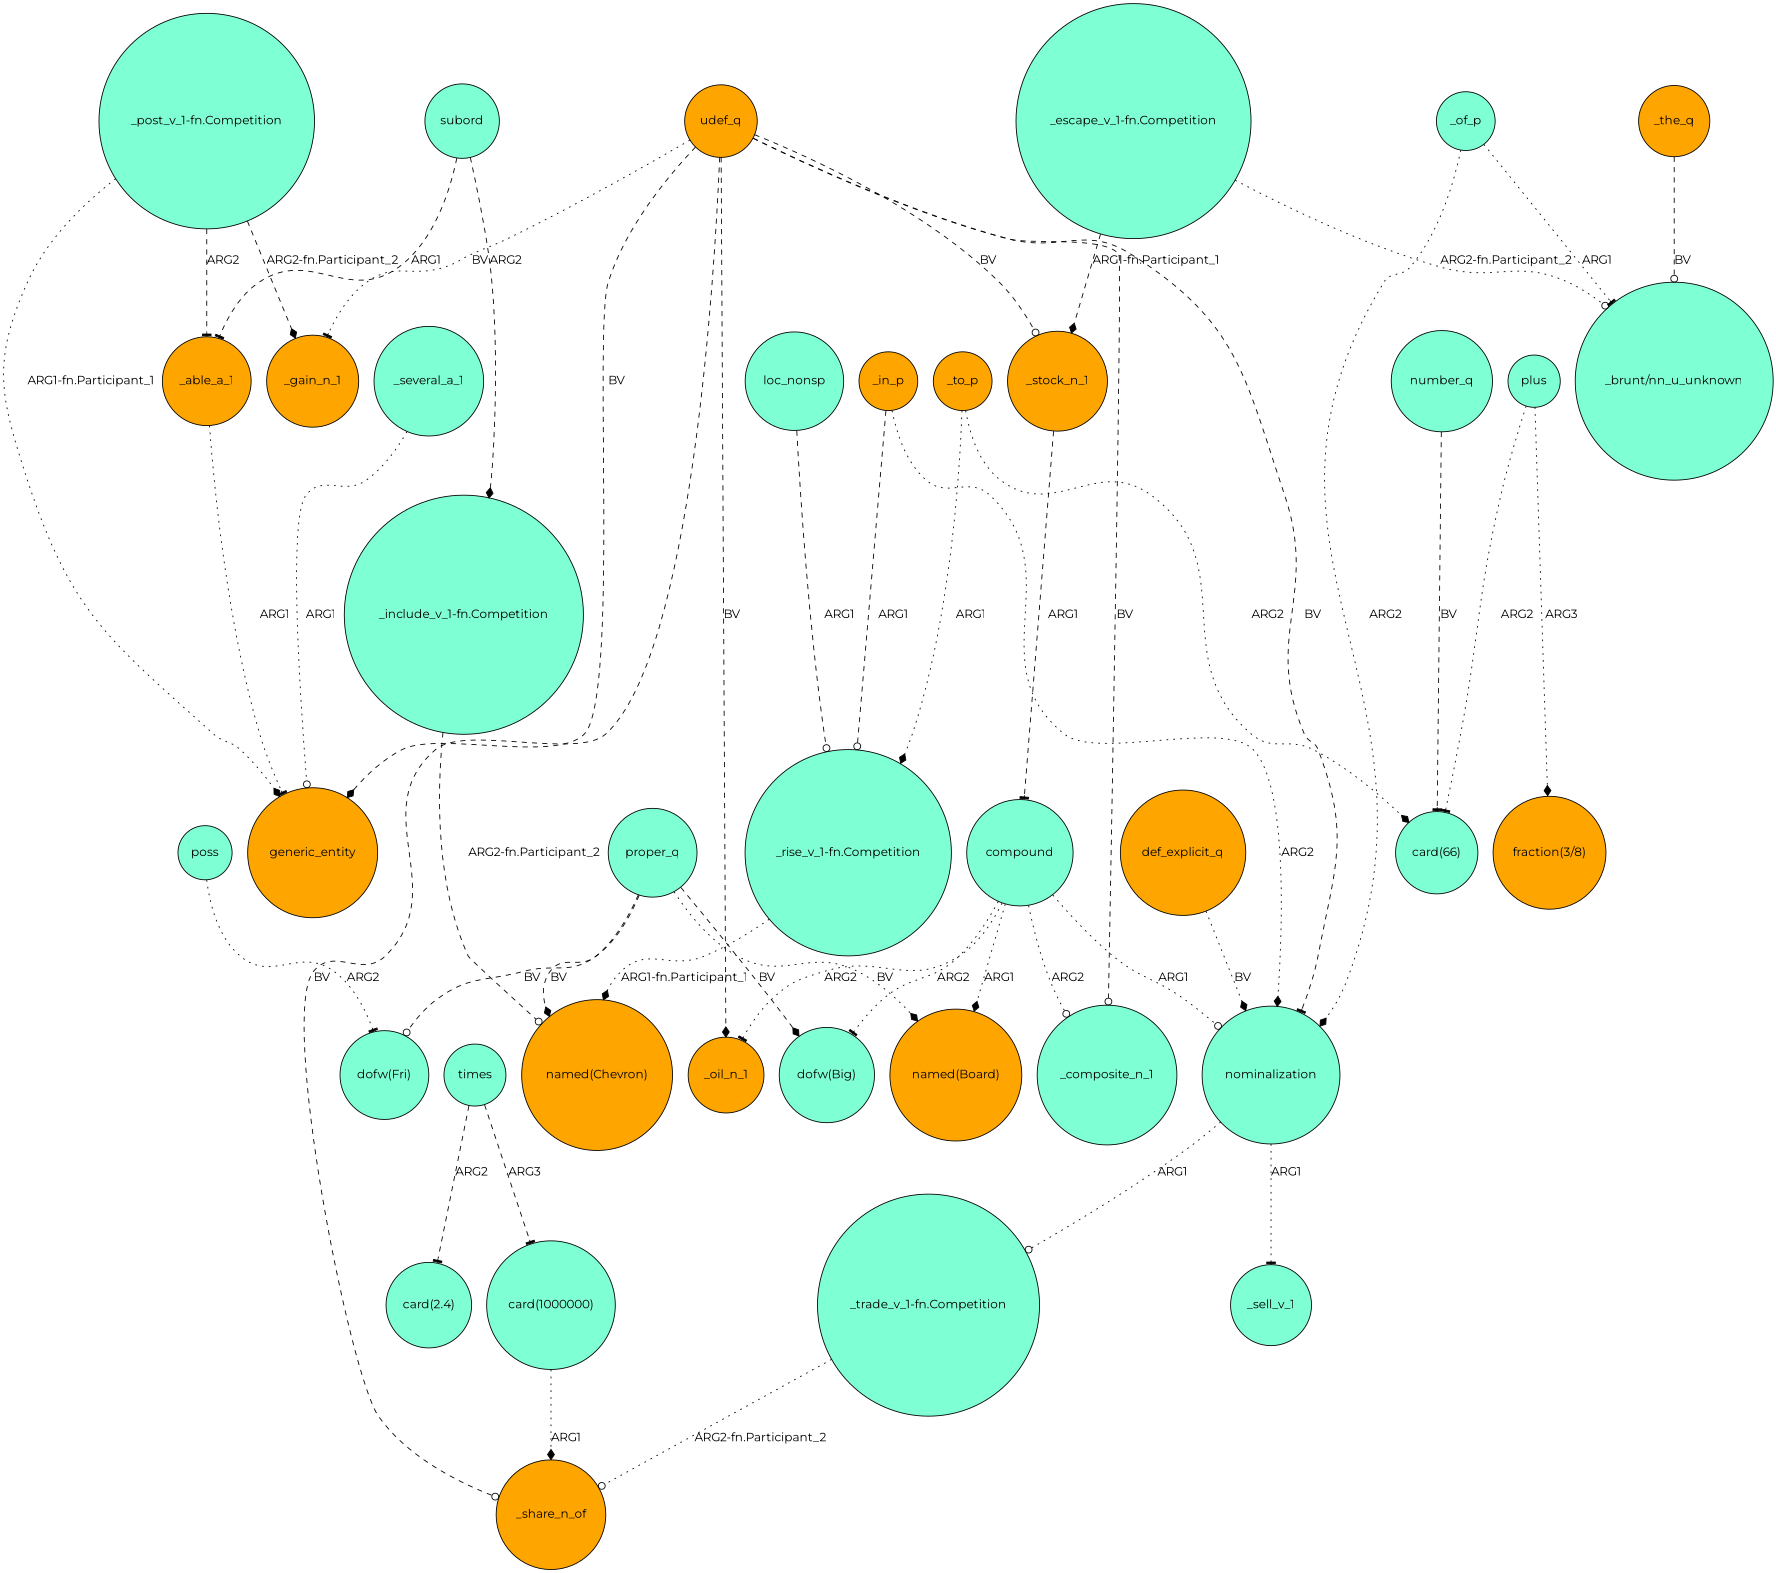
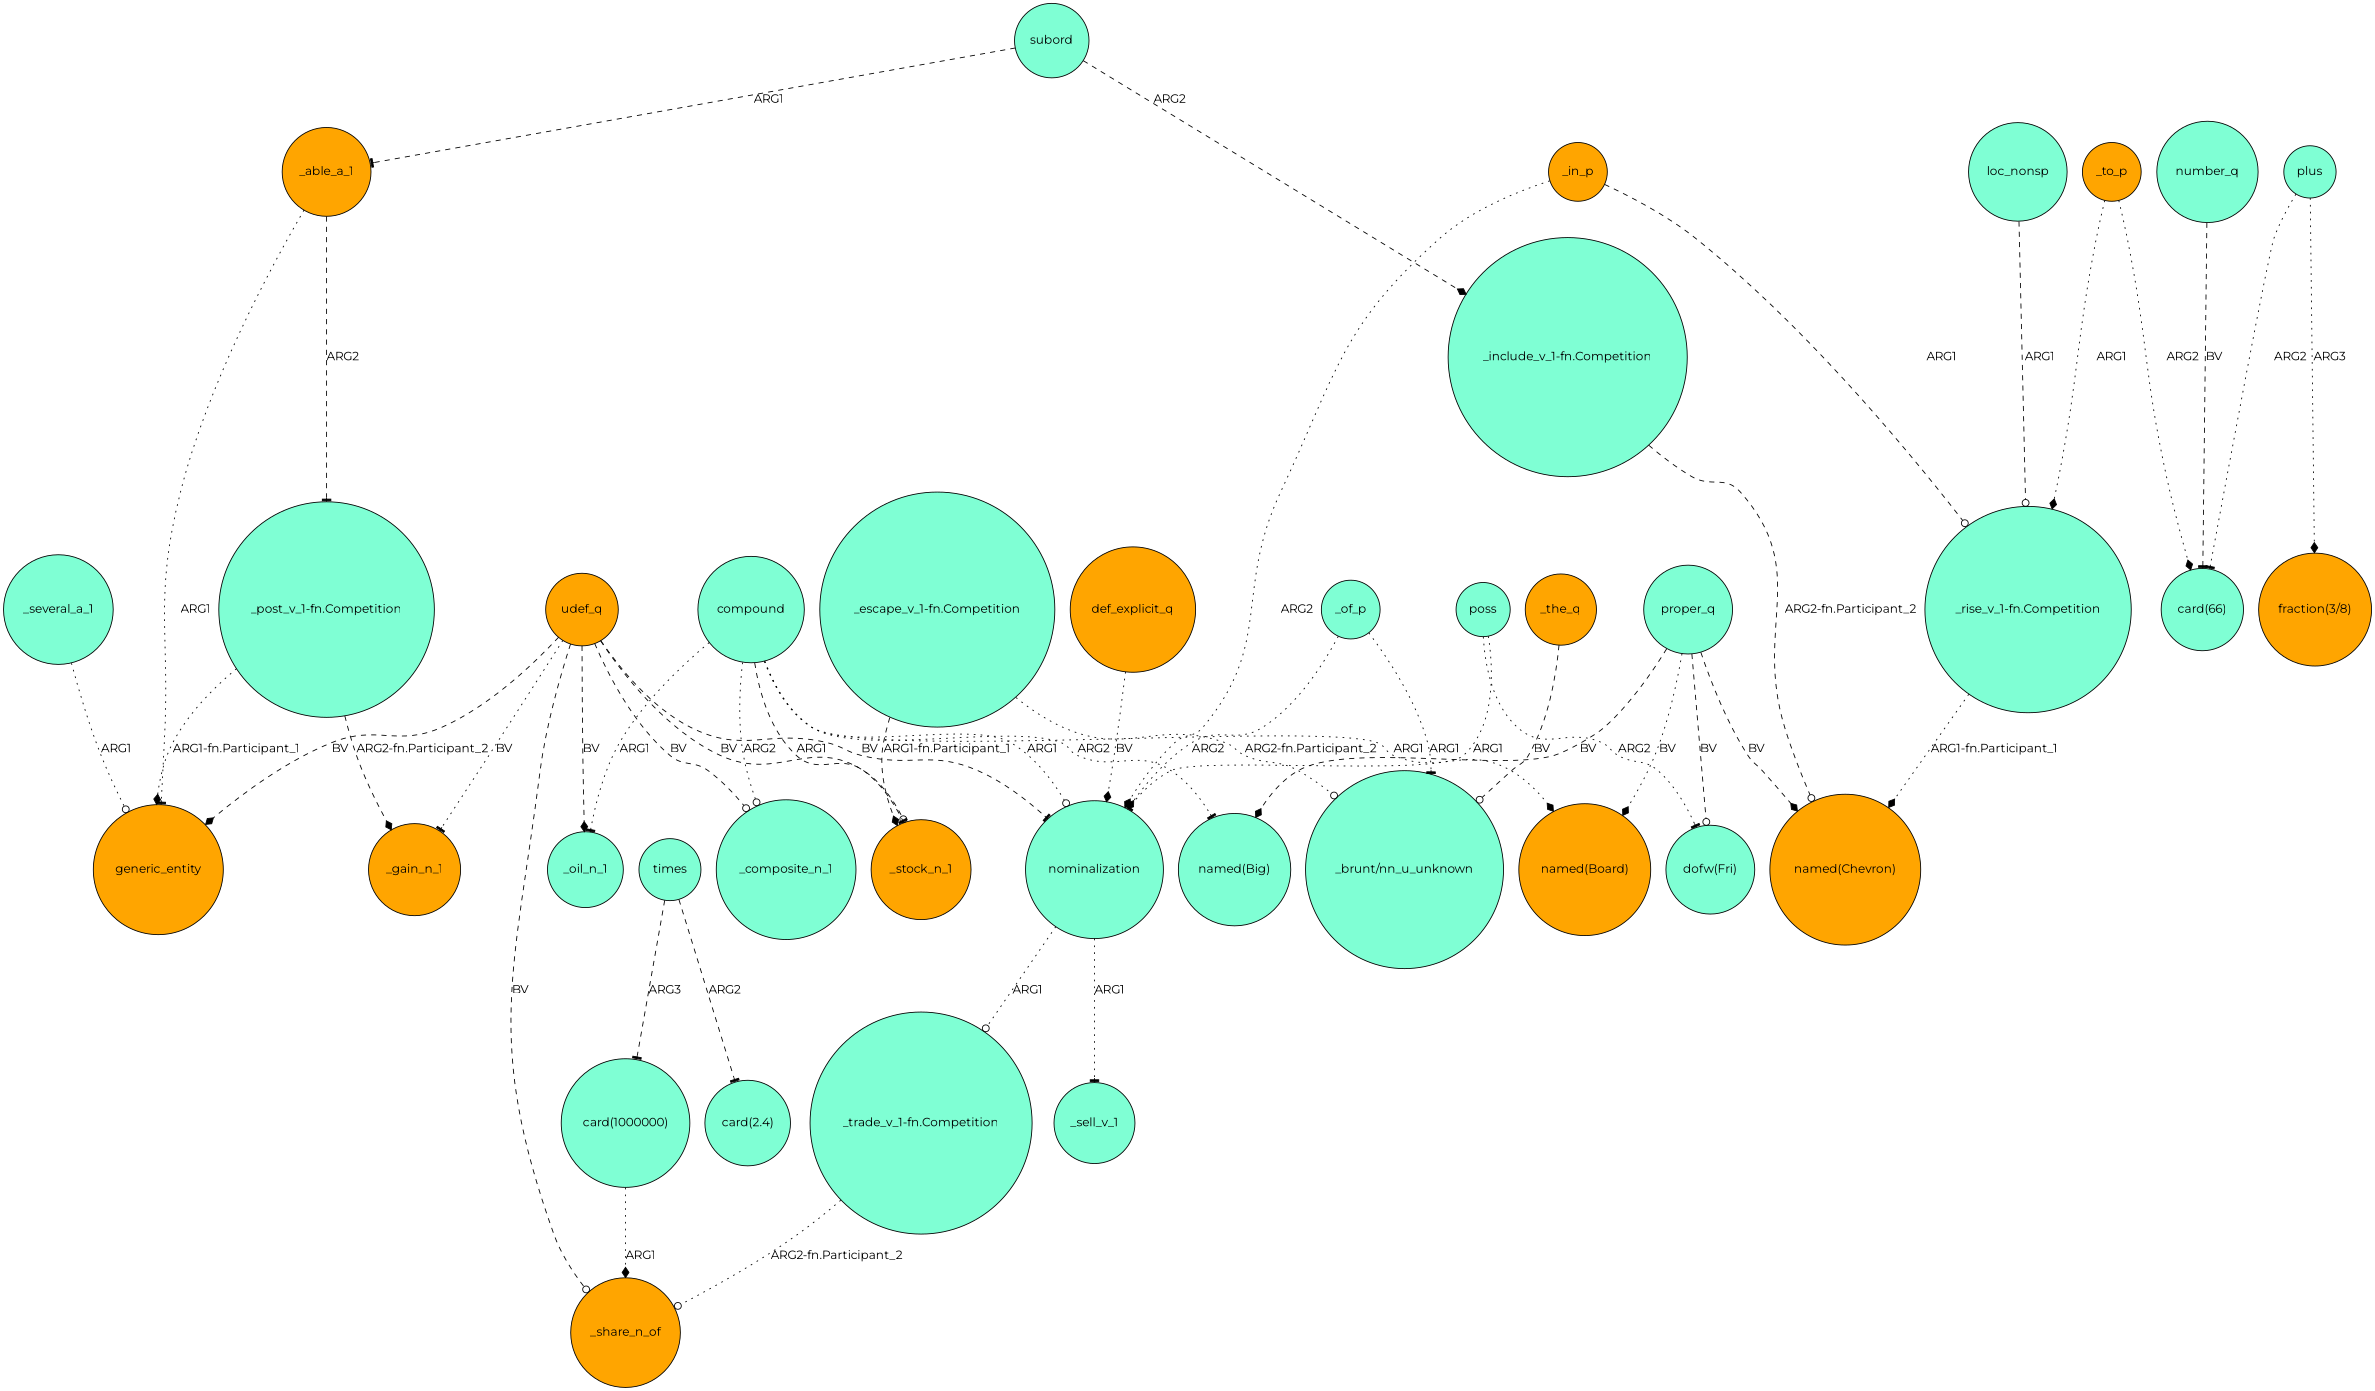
edge "_post_v_1-fn.Competition" -> "_able_a_1": reversed
edge "_stock_n_1" -> "compound": reversed
edge "poss" -> "nominalization": added, label "ARG1"
edge "compound" -> "_oil_n_1": label "ARG2" -> "ARG1"
node "_oil_n_1": fillcolor orange -> aquamarine
node "dofw(Big)": label "dofw(Big)" -> "named(Big)"
